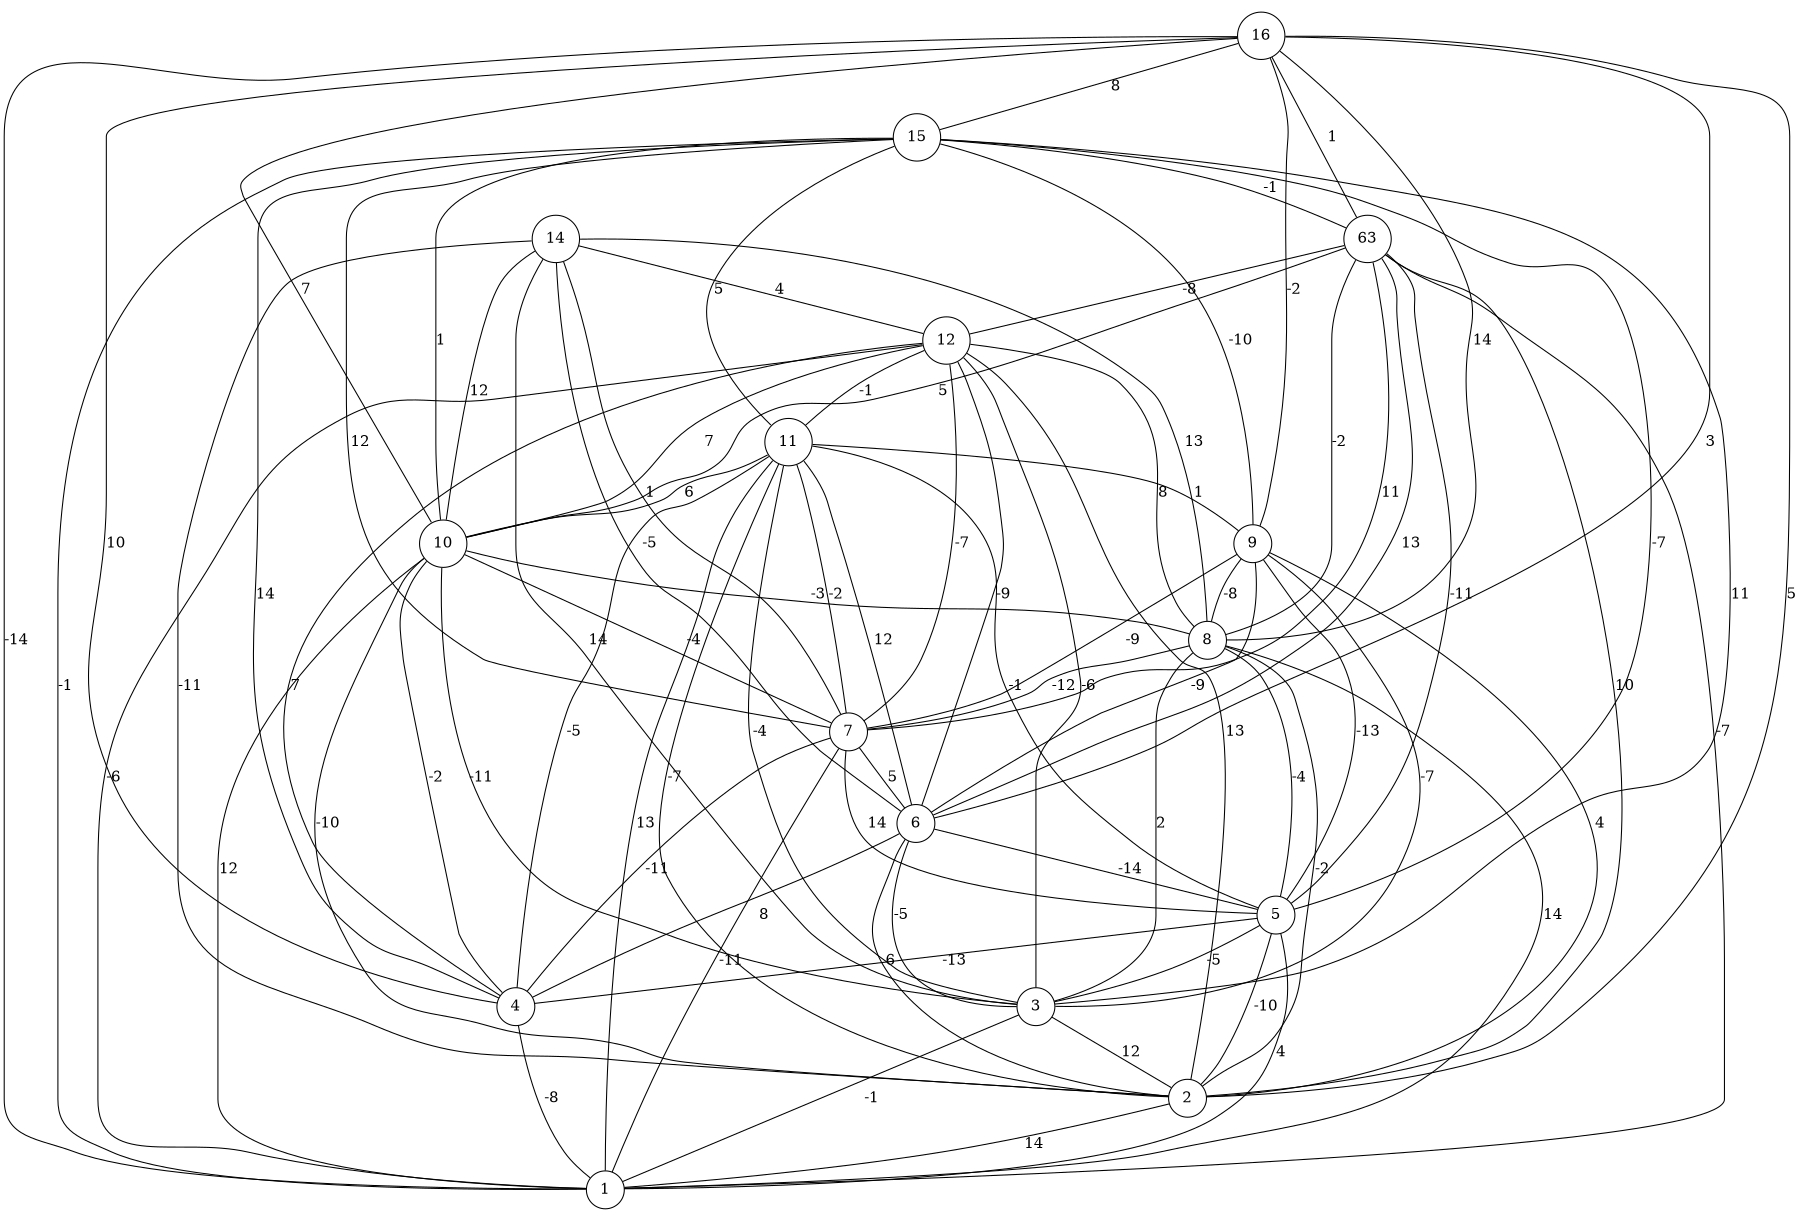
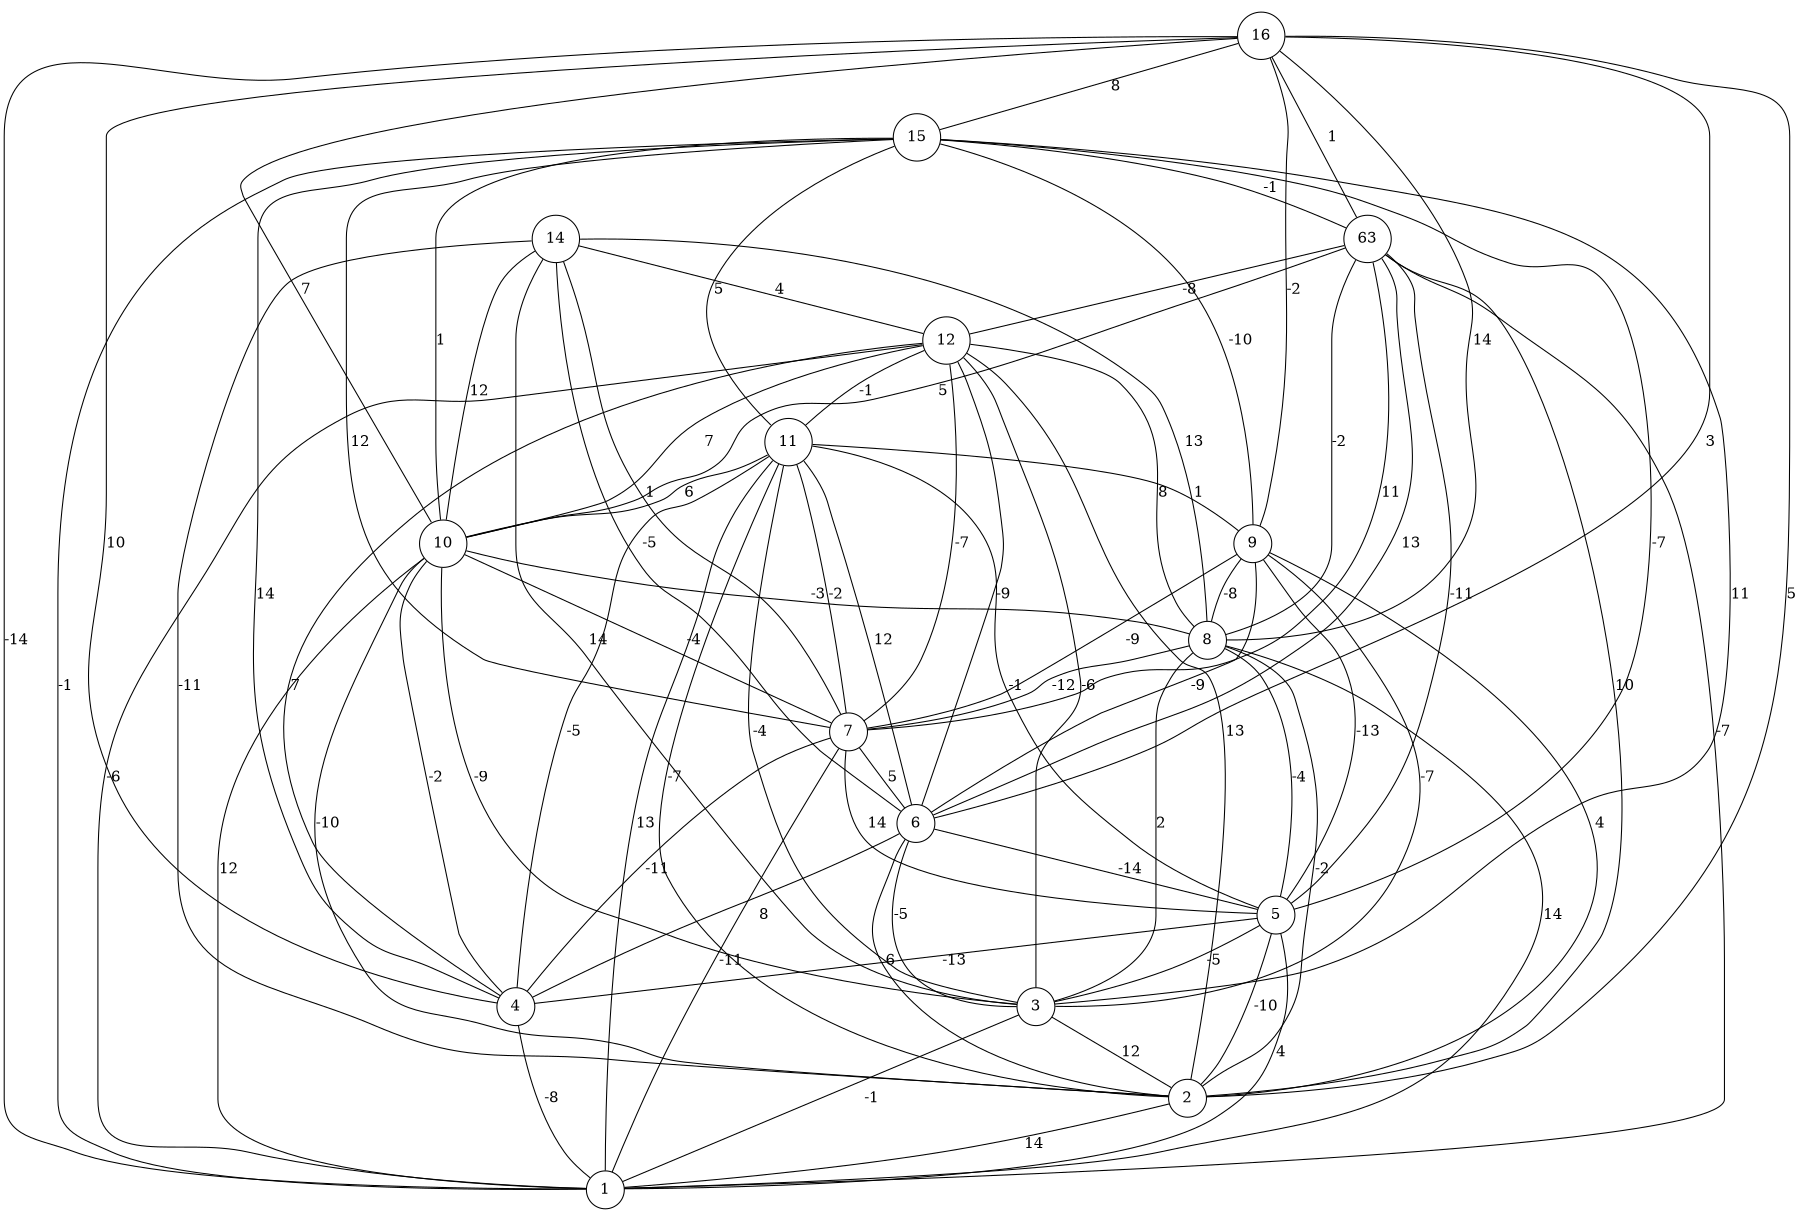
edge "10" -- "3": label "-11" -> "-9"
